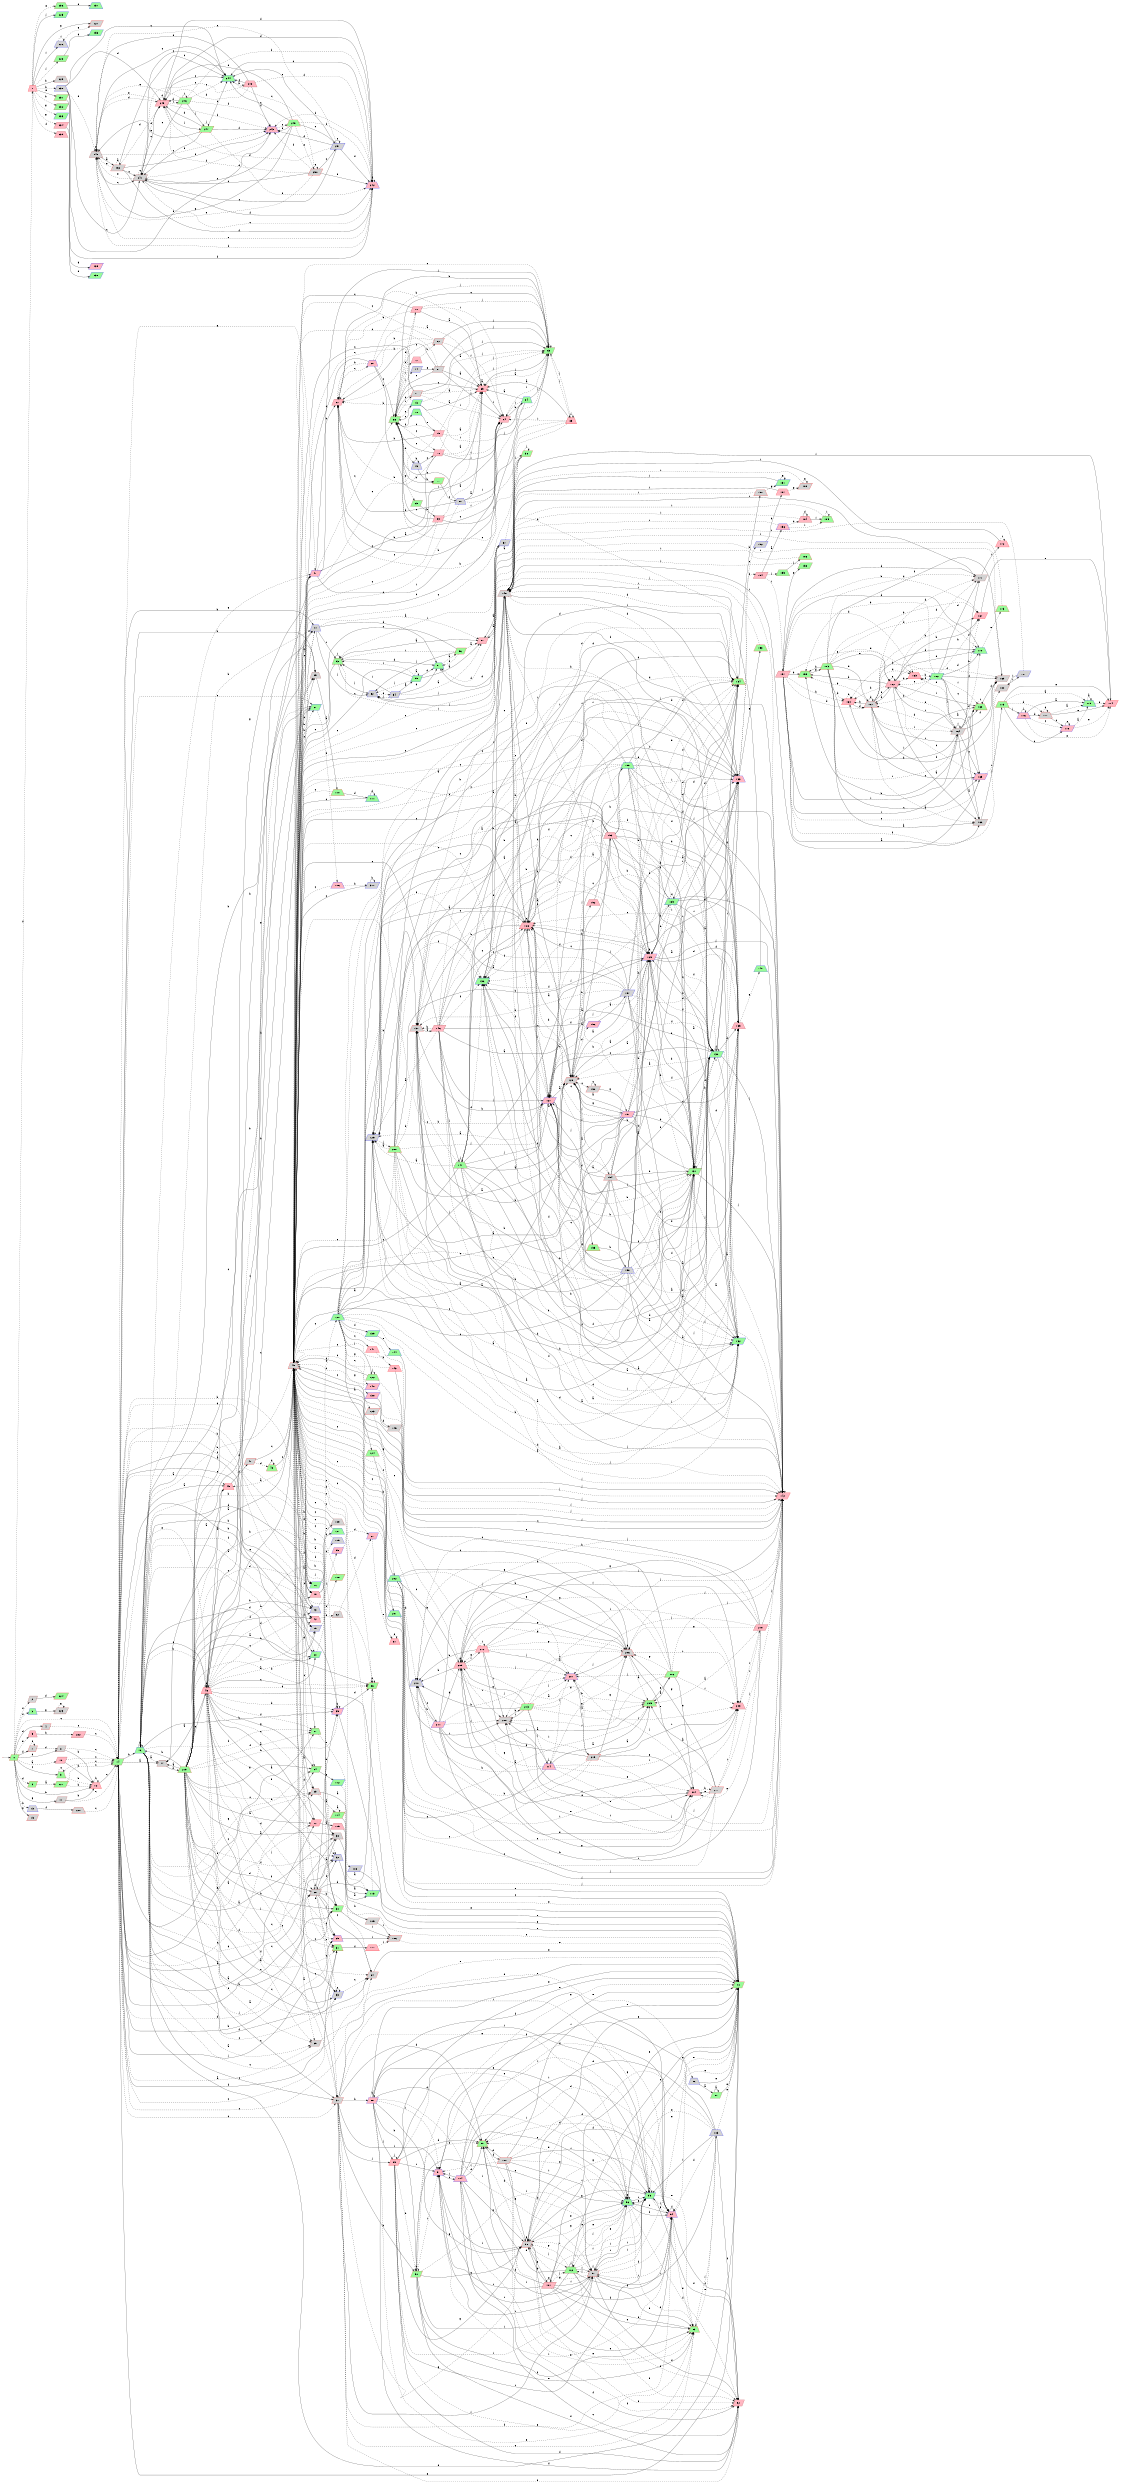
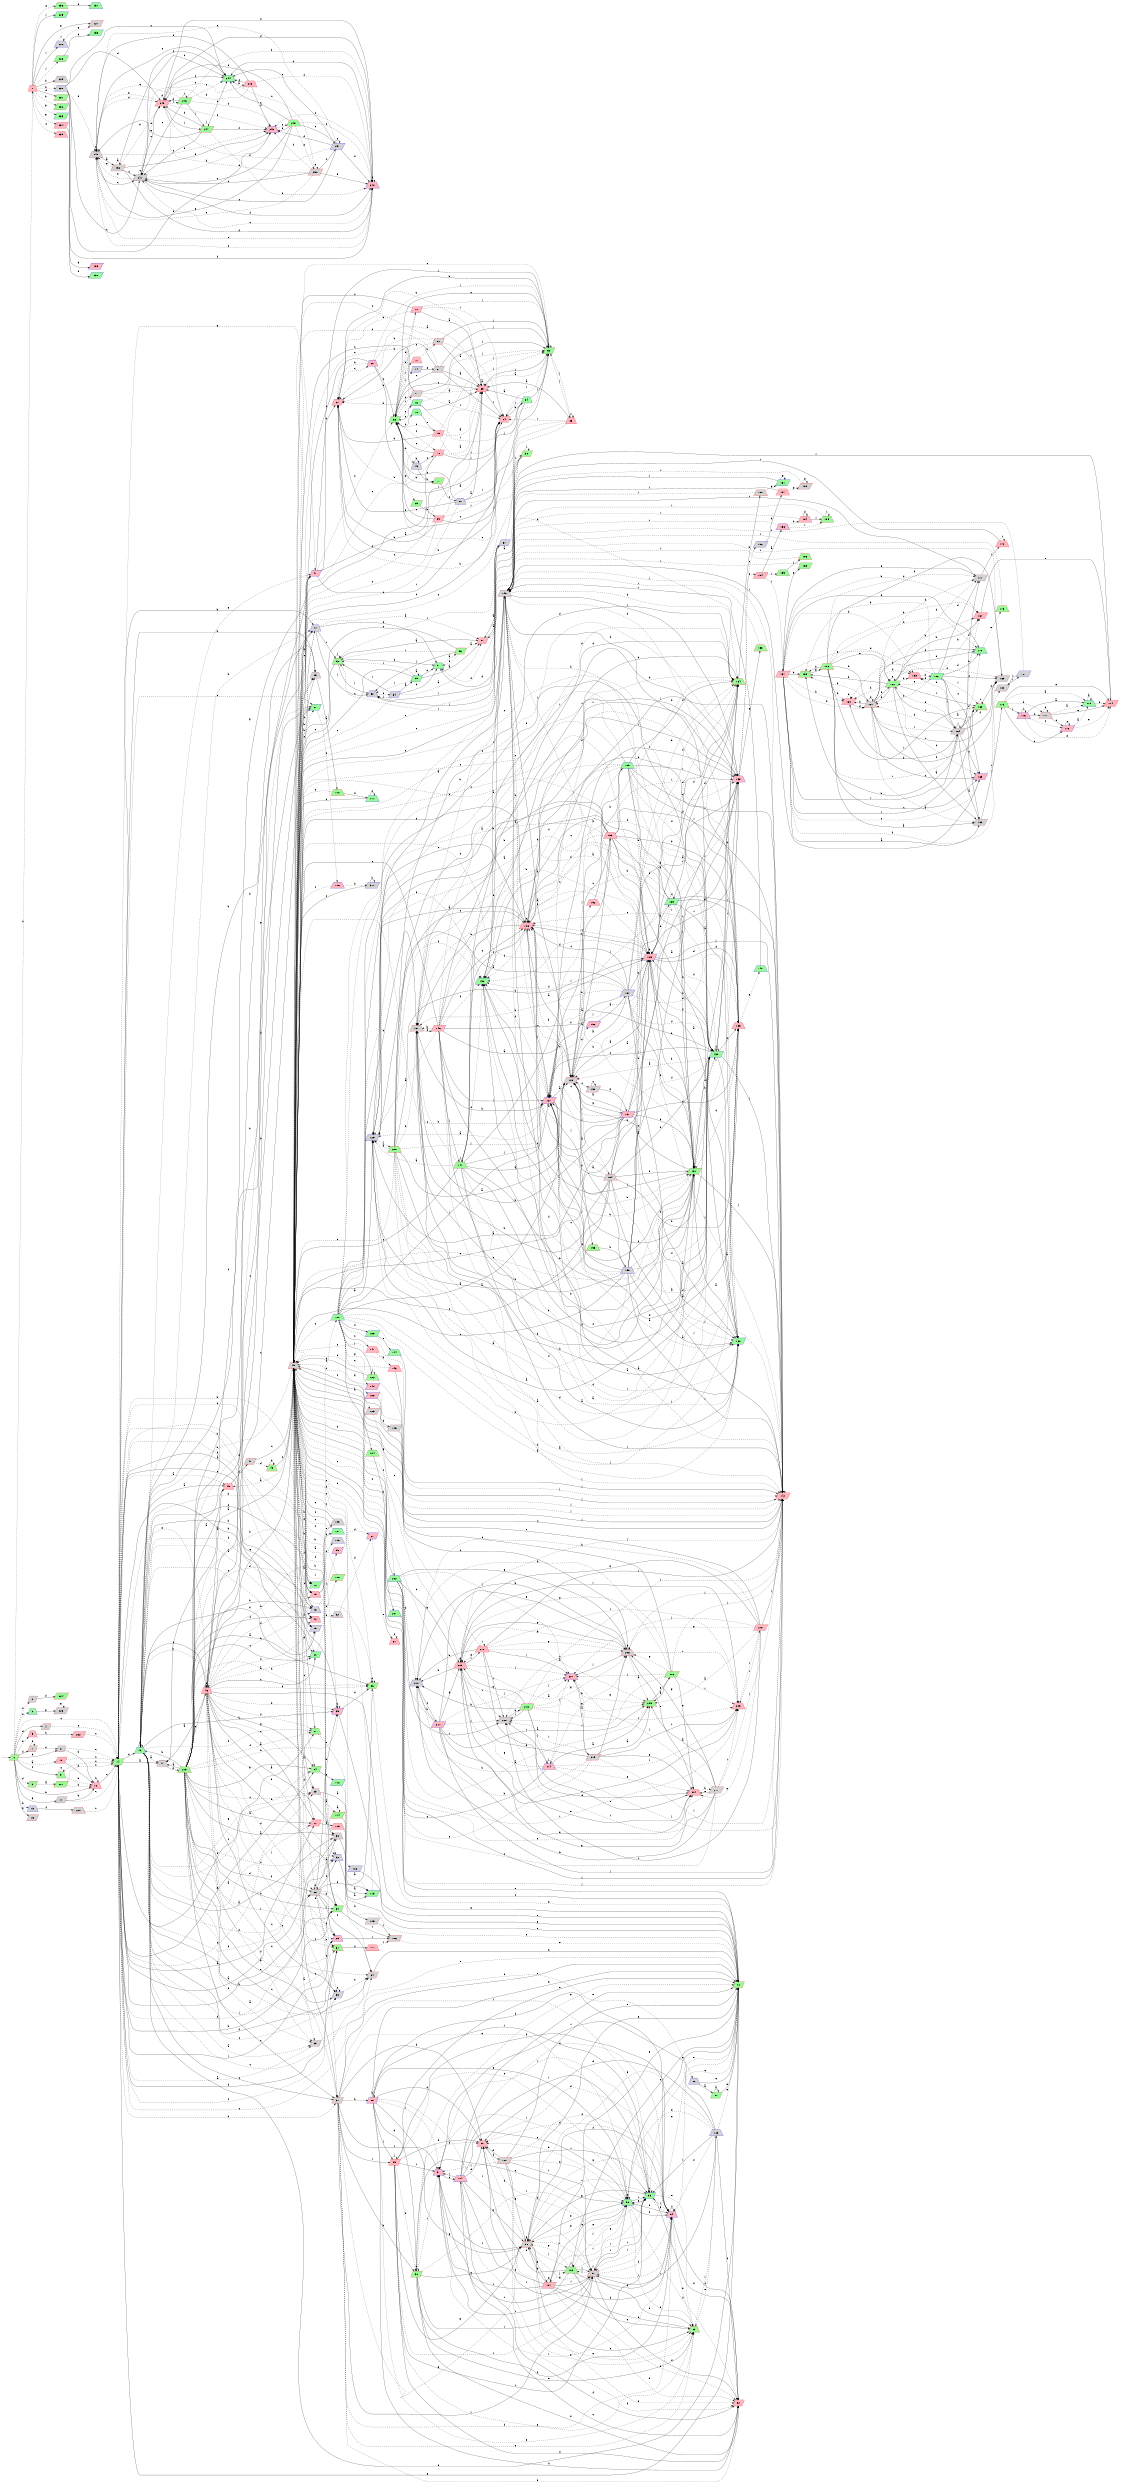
node "162": fillcolor lightpink -> palegreen
node "99": fillcolor palegreen -> lightpink
